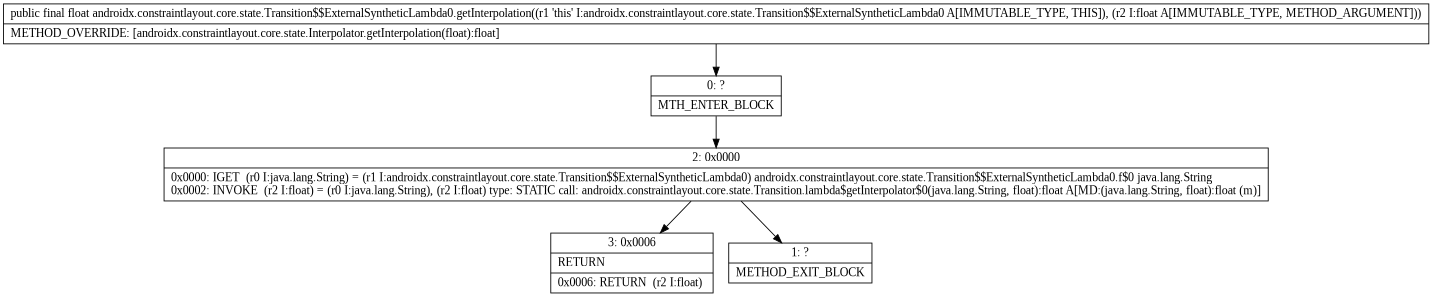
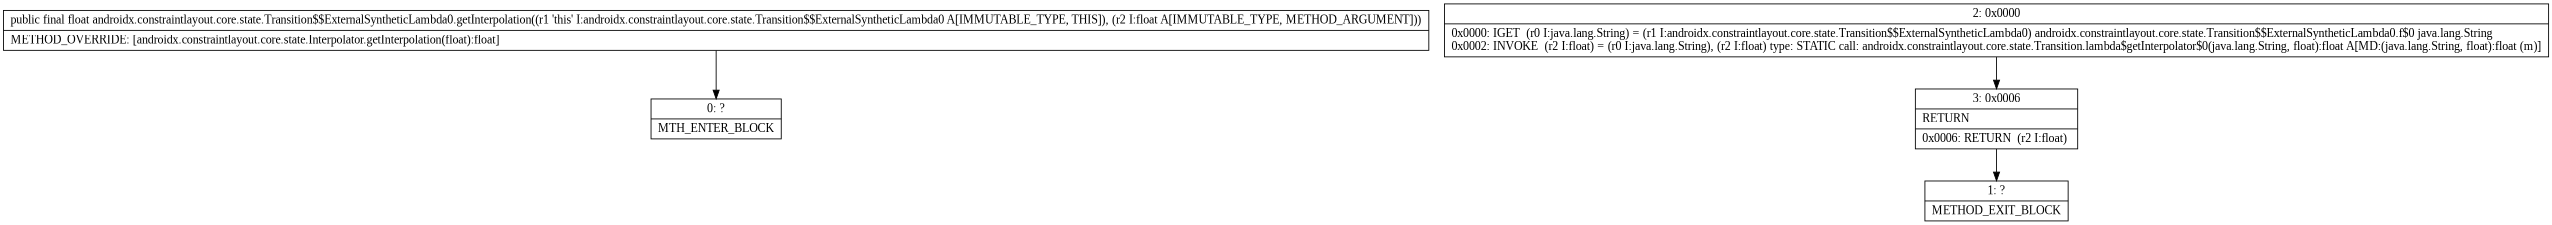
edge "0: ?" -> "2: 0x0000": removed
edge "2: 0x0000" -> "1: ?": now "3: 0x0006" -> "1: ?"
